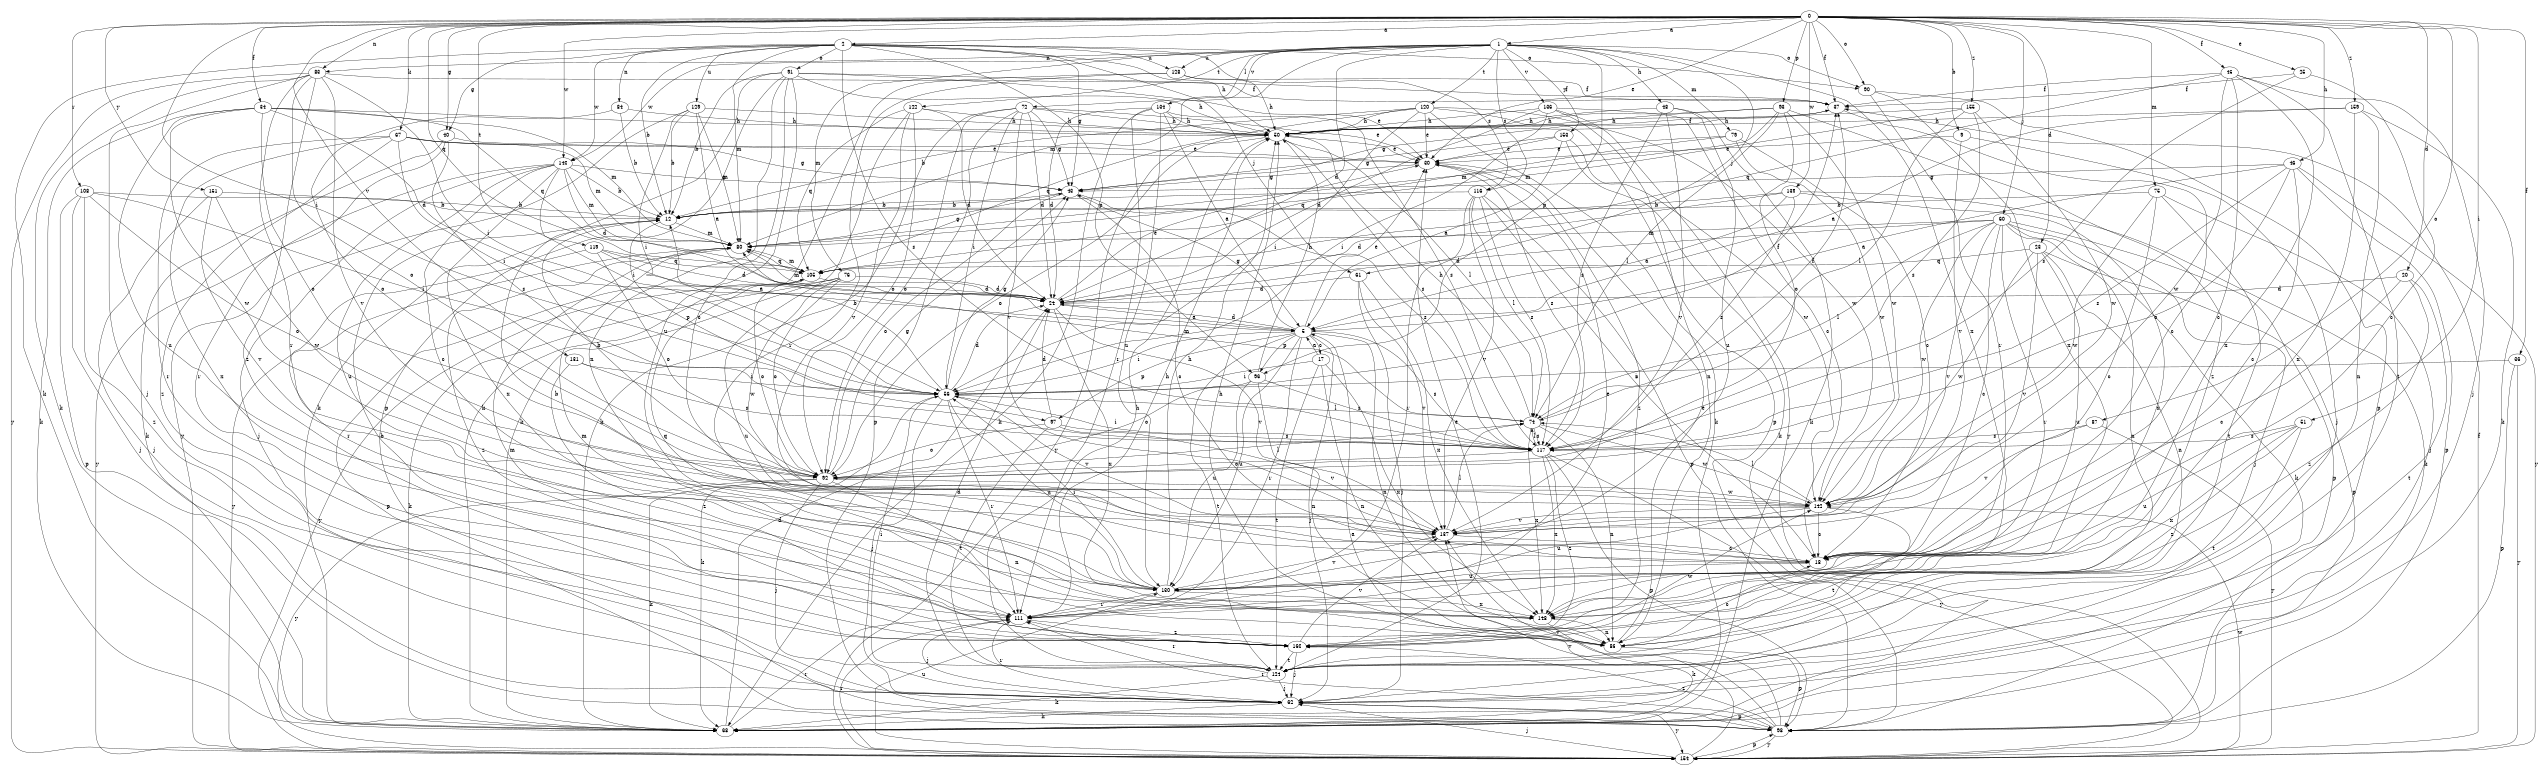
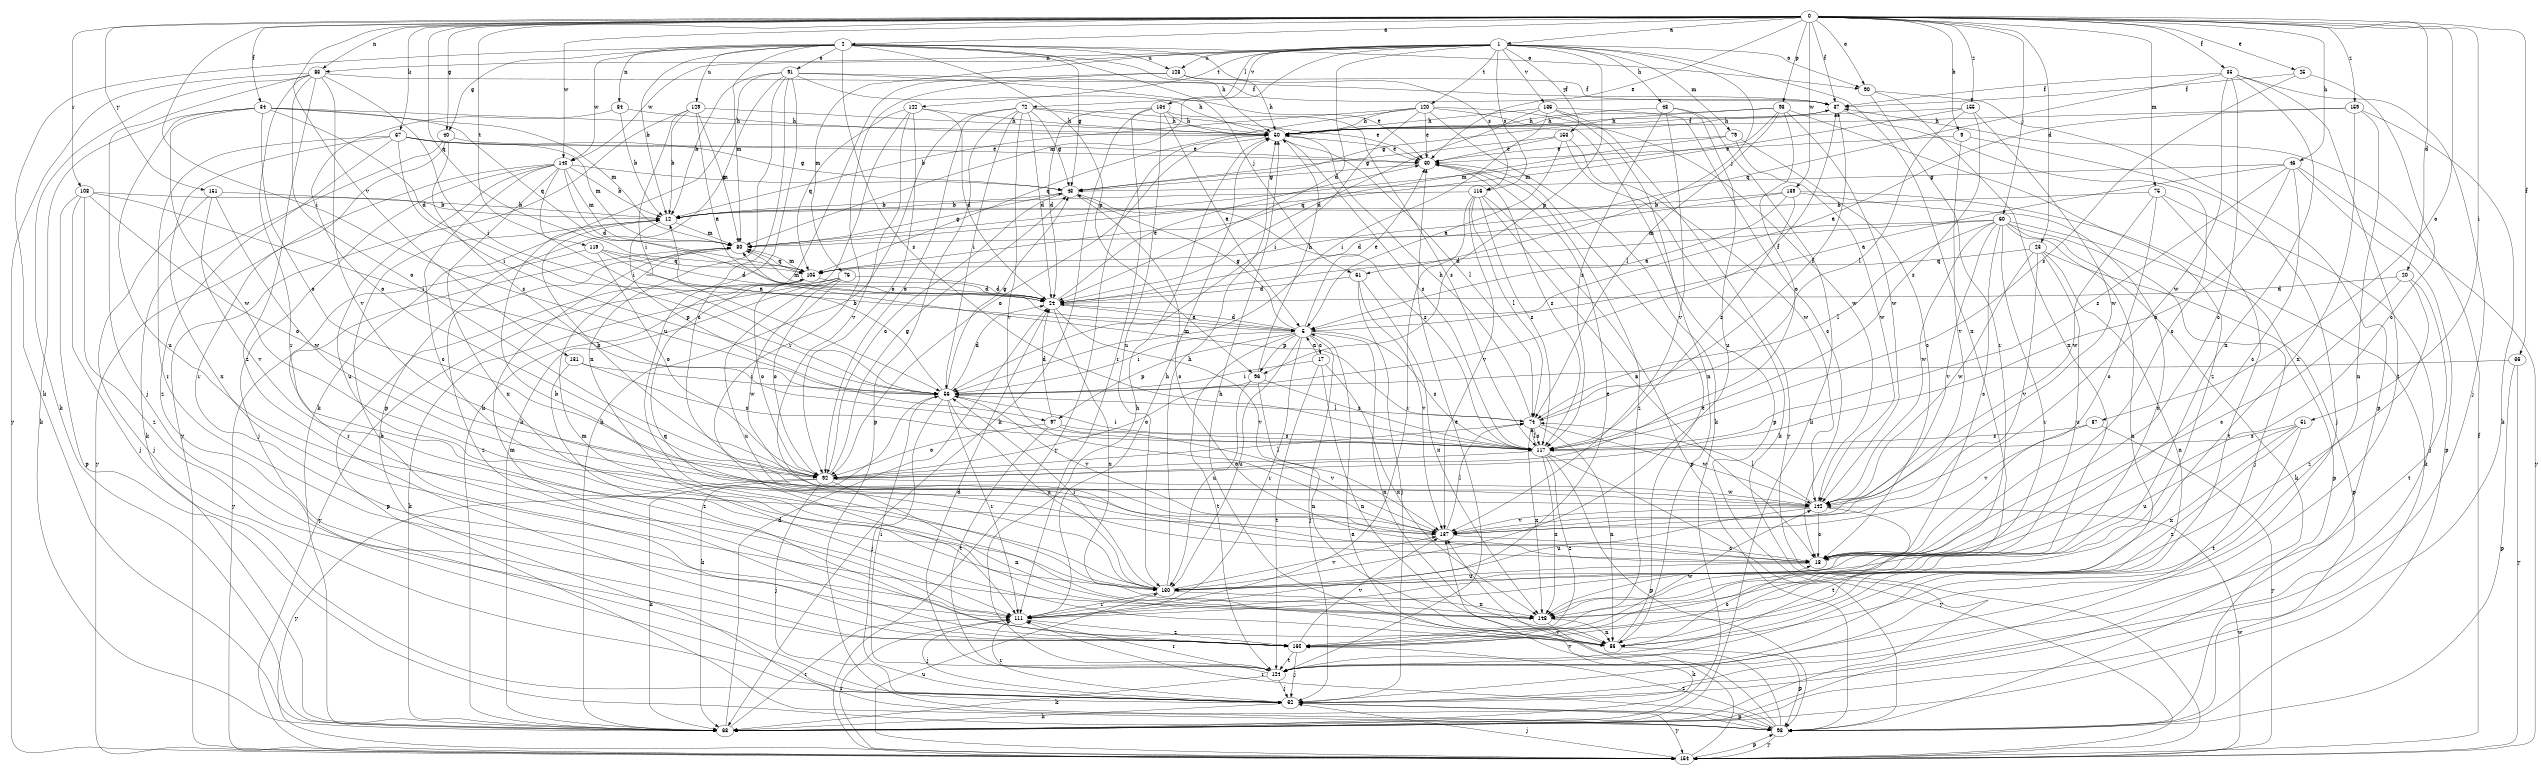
node "45": label "45" -> "35"
